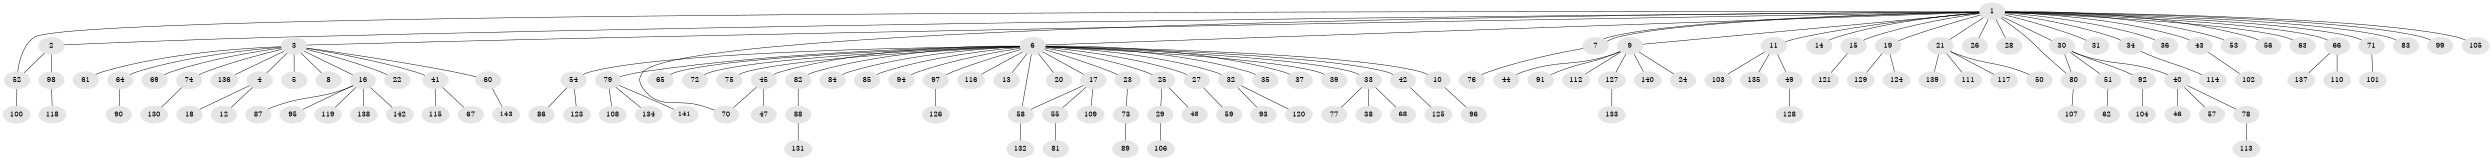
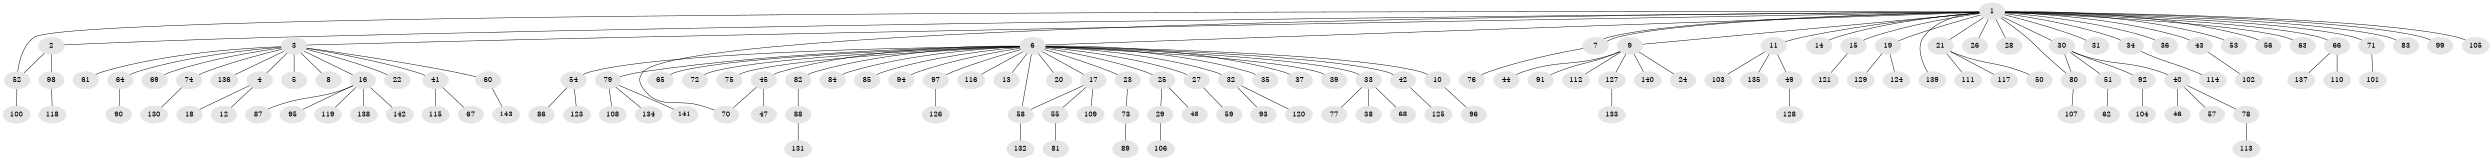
edge "21" -- "139": now "1" -- "139"
